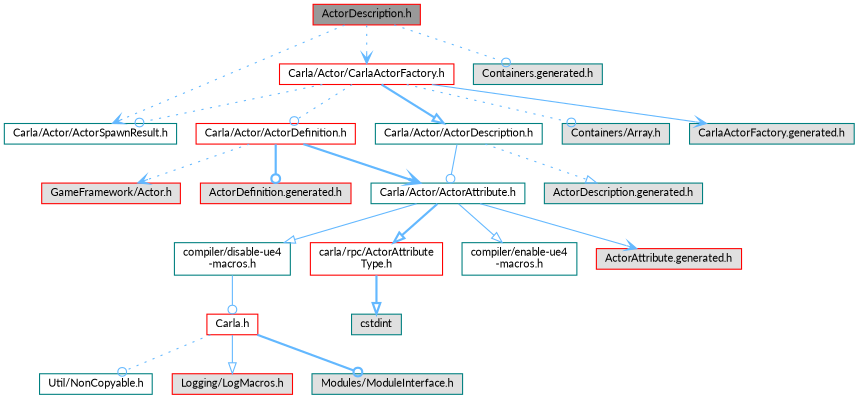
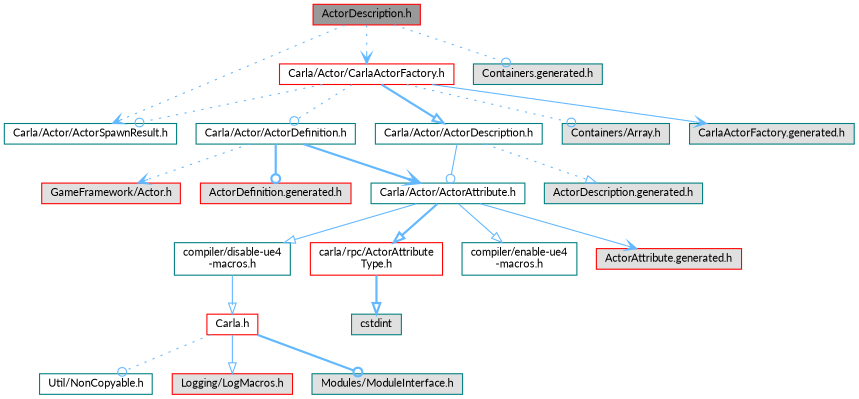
node "Carla/Actor/ActorDefinition.h": color red -> teal
edge "compiler/disable-ue4 -macros.h" -> "Carla.h": arrowhead odot -> onormal
